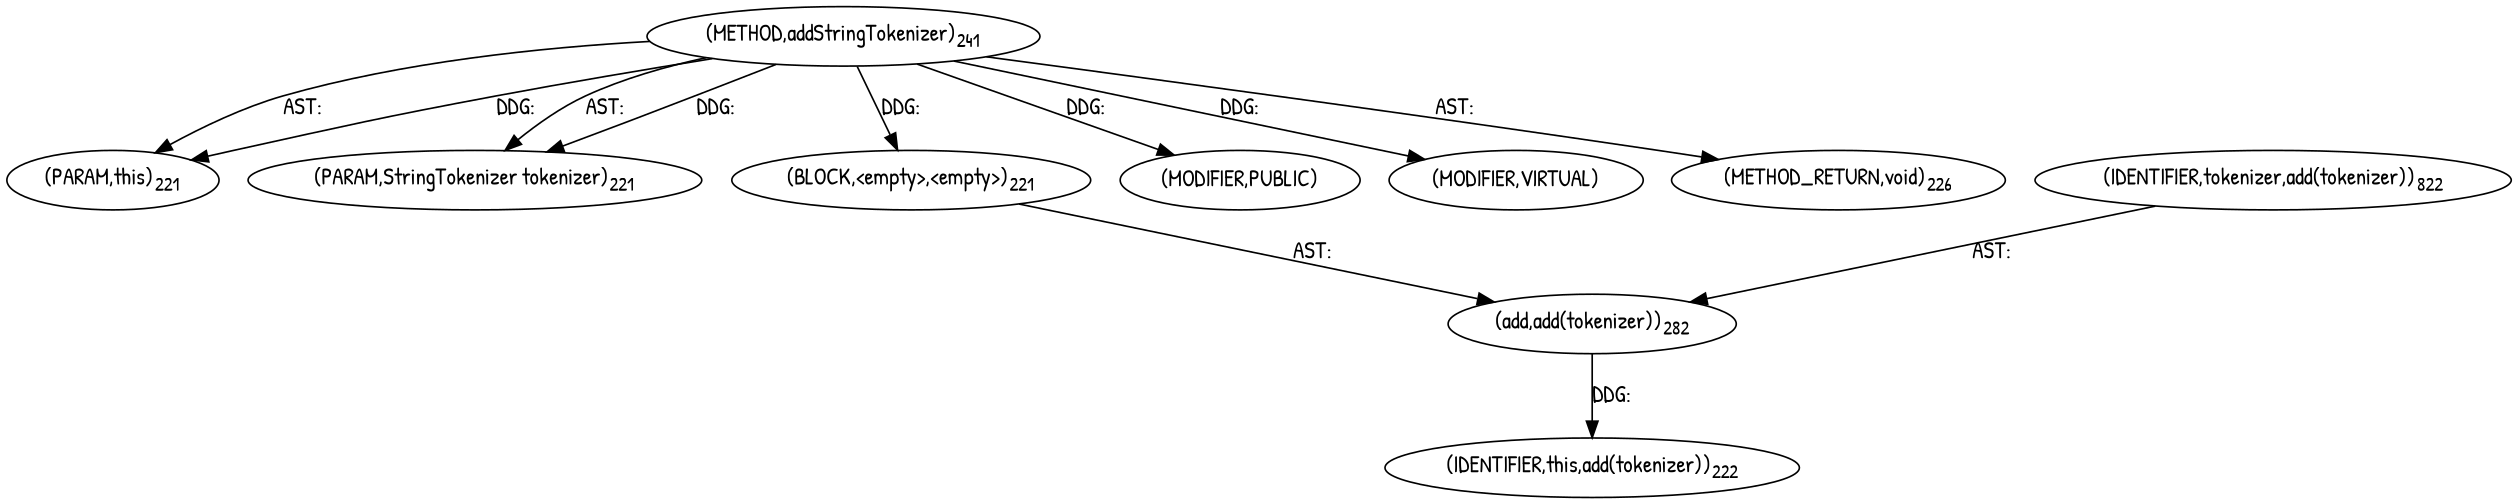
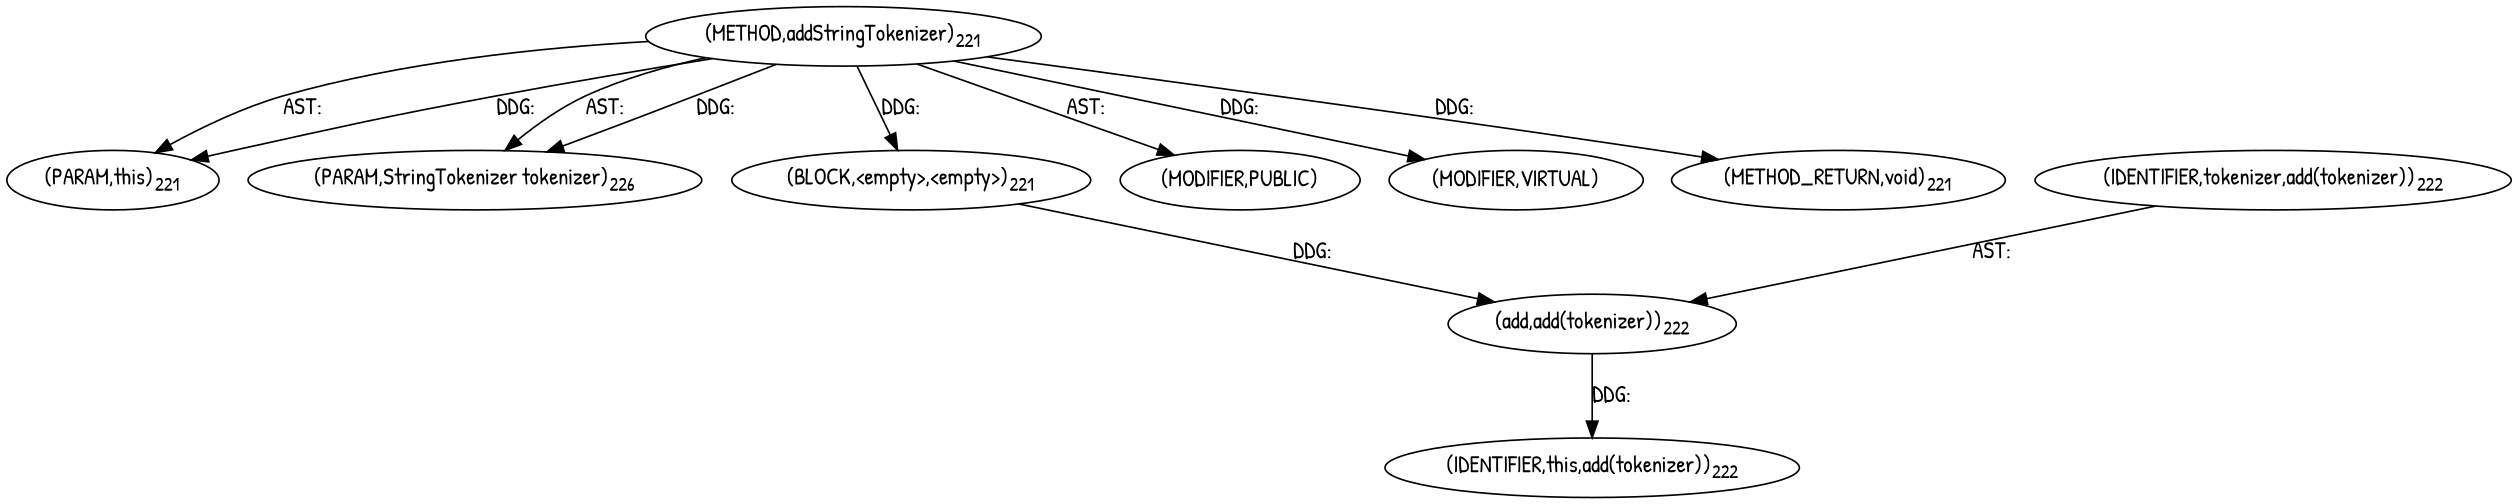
node "(METHOD,addStringTokenizer)": text "241" -> "221"
edge "(METHOD,addStringTokenizer)" -> "(MODIFIER,PUBLIC)": label "DDG: " -> "AST: "
edge "(METHOD,addStringTokenizer)" -> "(METHOD_RETURN,void)": label "AST: " -> "DDG: "
node "(PARAM,StringTokenizer tokenizer)": text "221" -> "226"
node "(METHOD_RETURN,void)": text "226" -> "221"
node "(IDENTIFIER,tokenizer,add(tokenizer))": text "822" -> "222"
edge "(BLOCK,<empty>,<empty>)" -> "(add,add(tokenizer))": label "AST: " -> "DDG: "
node "(add,add(tokenizer))": text "282" -> "222"
